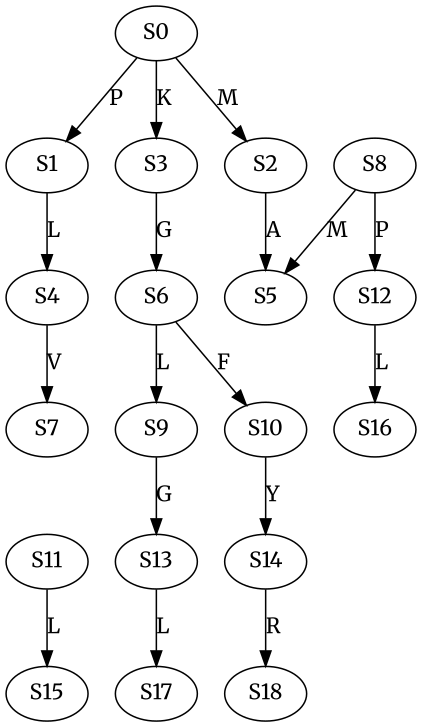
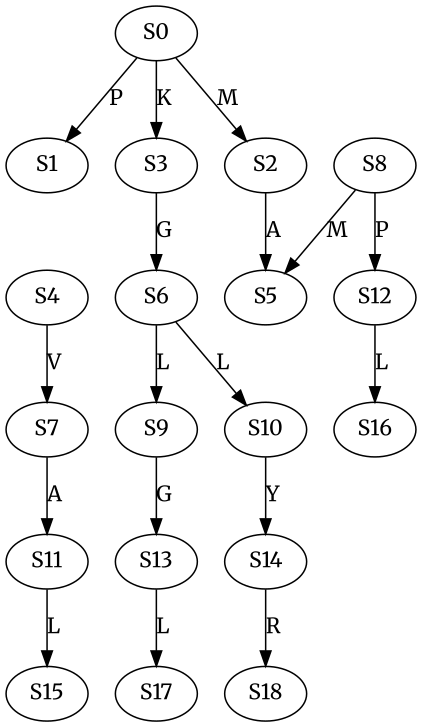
edge "S1" -> "S4": removed, label "L"
edge "S6" -> "S10": label "F" -> "L"
edge "S7" -> "S11": added, label "A"
